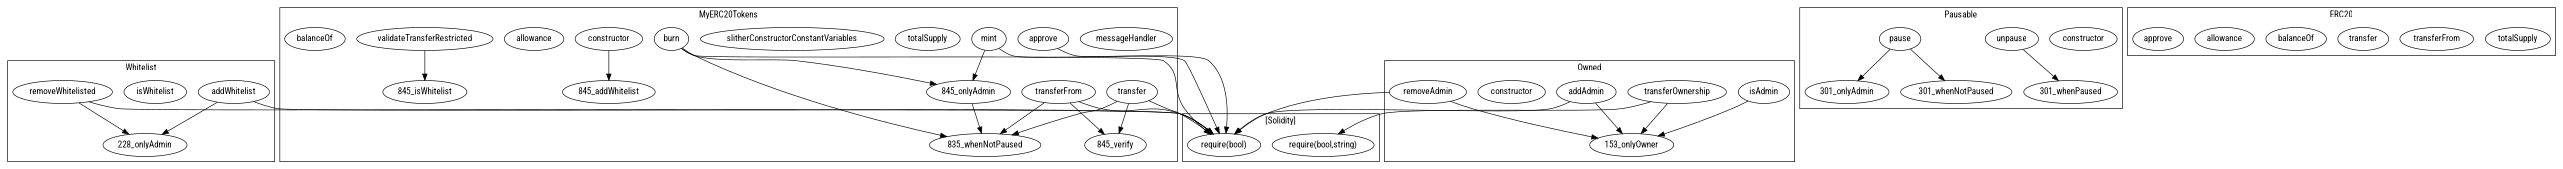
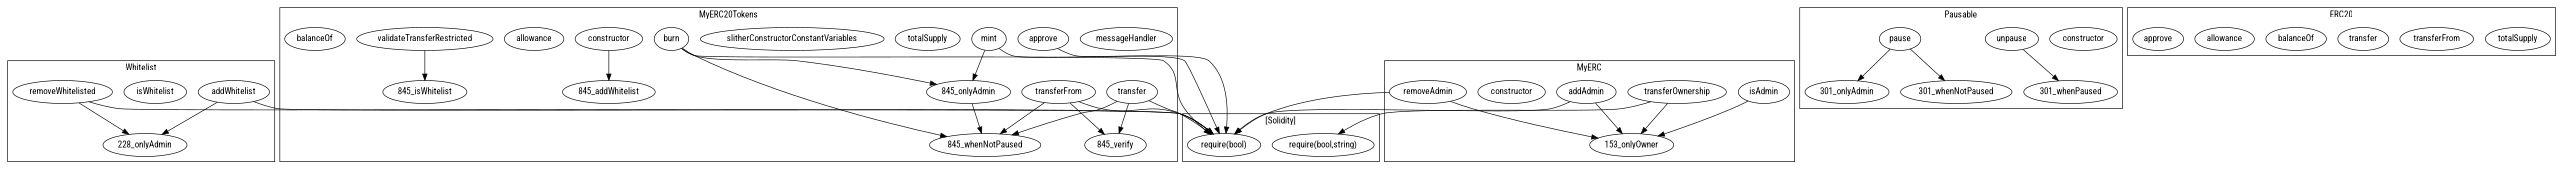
cluster "Owned": label "Owned" -> "MyERC"
node "835_whenNotPaused": label "835_whenNotPaused" -> "845_whenNotPaused"
